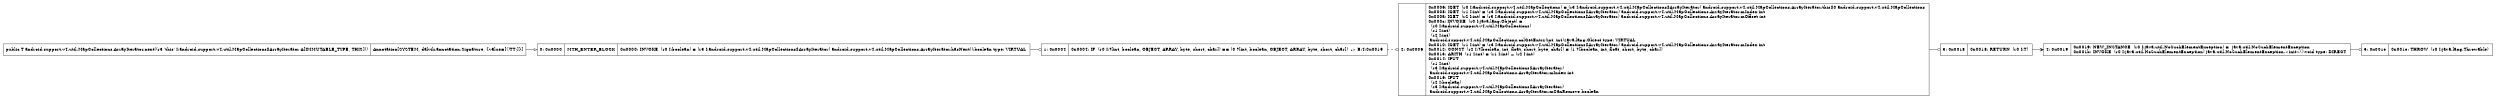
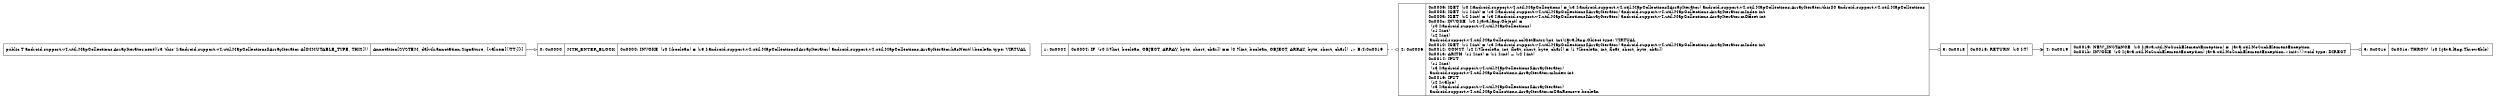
edge "0: 0x0000" -> "1: 0x0004": removed
node "2: 0x0006": text "(r2 I:boolean)" -> "(r2 I:value)"
